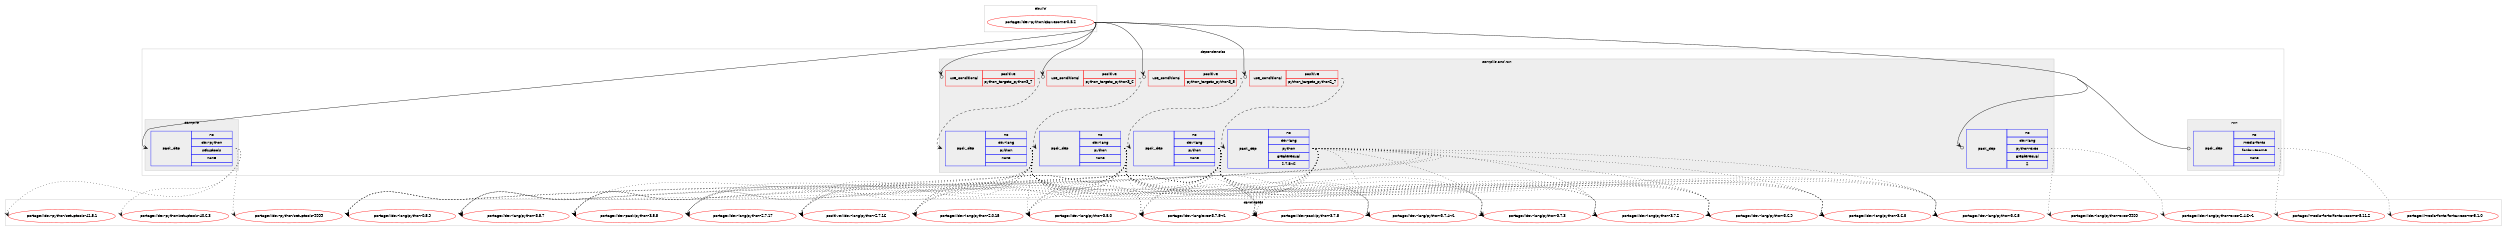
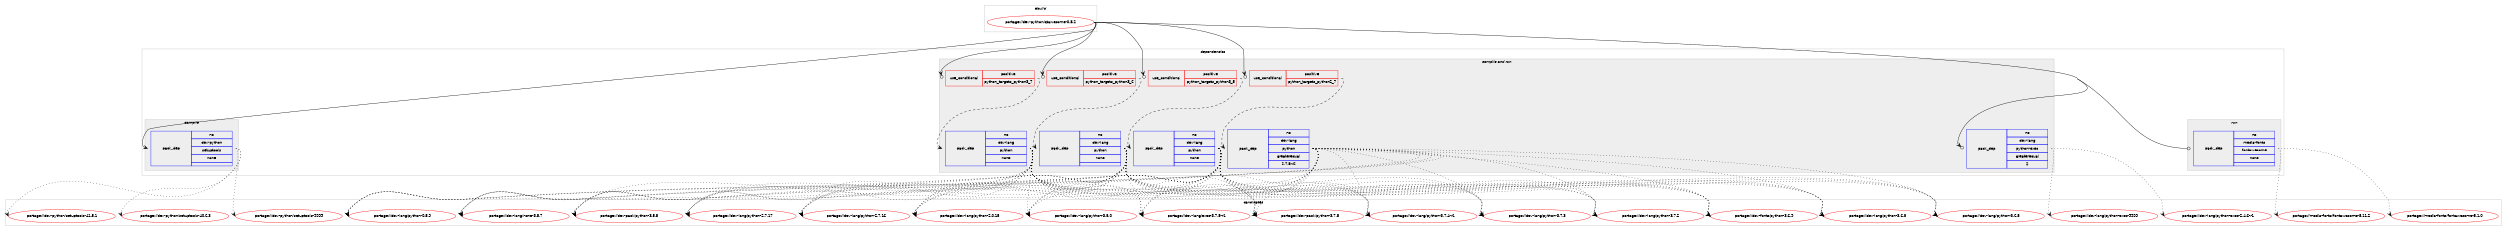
node "portage://dev-lang/python-3.5.7": label "portage://dev-lang/python-3.5.7" -> "portage://dev-lang/none-3.5.7"
node "positive://dev-lang/python-2.7.16": label "positive://dev-lang/python-2.7.16" -> "portage://dev-lang/python-2.7.16"
node "portage://dev-lang/python-3.6.9": label "portage://dev-lang/python-3.6.9" -> "portage://dev-fonts/python-3.6.9"
